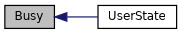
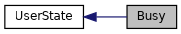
edge "UserState" -> "Busy": reversed
